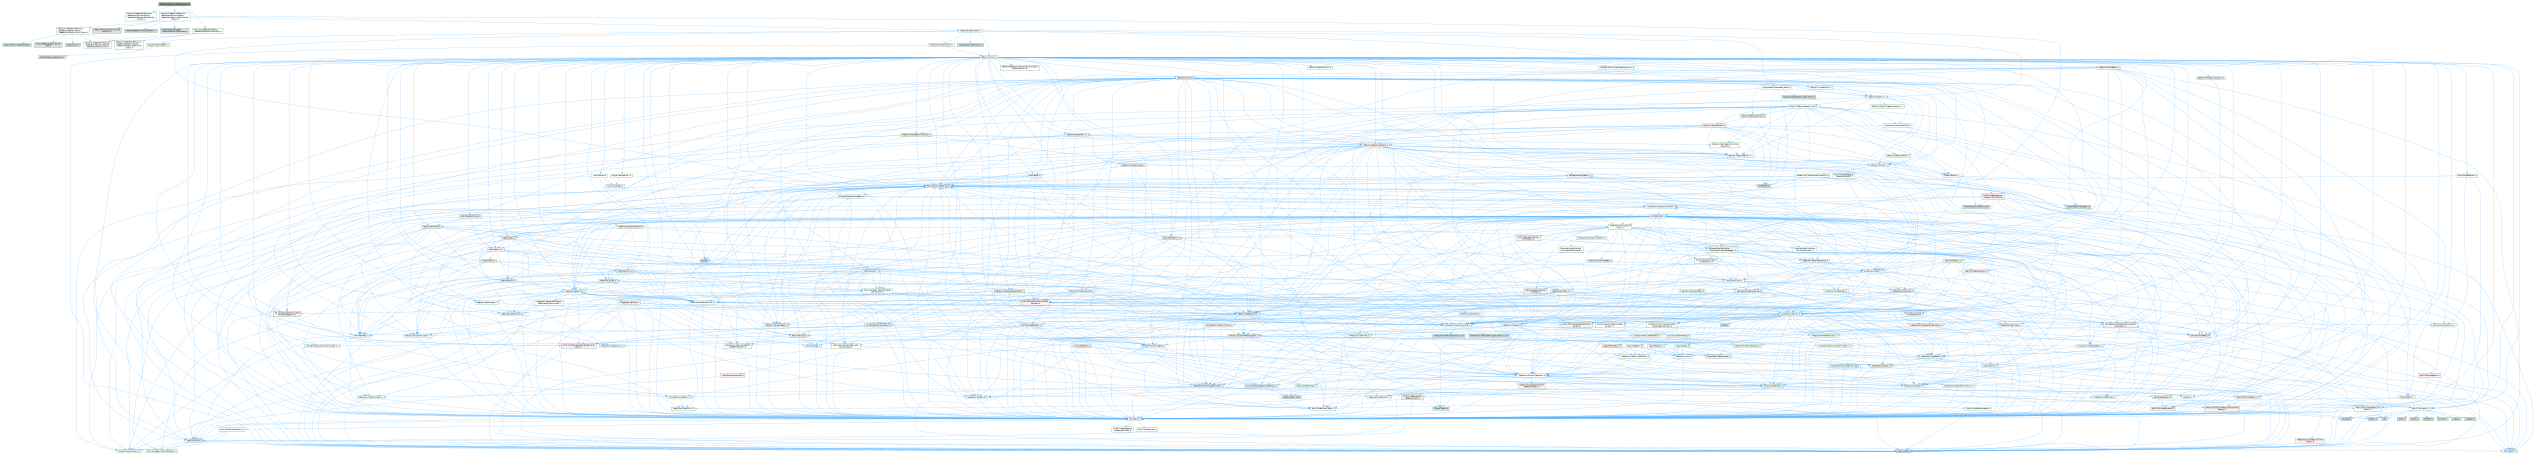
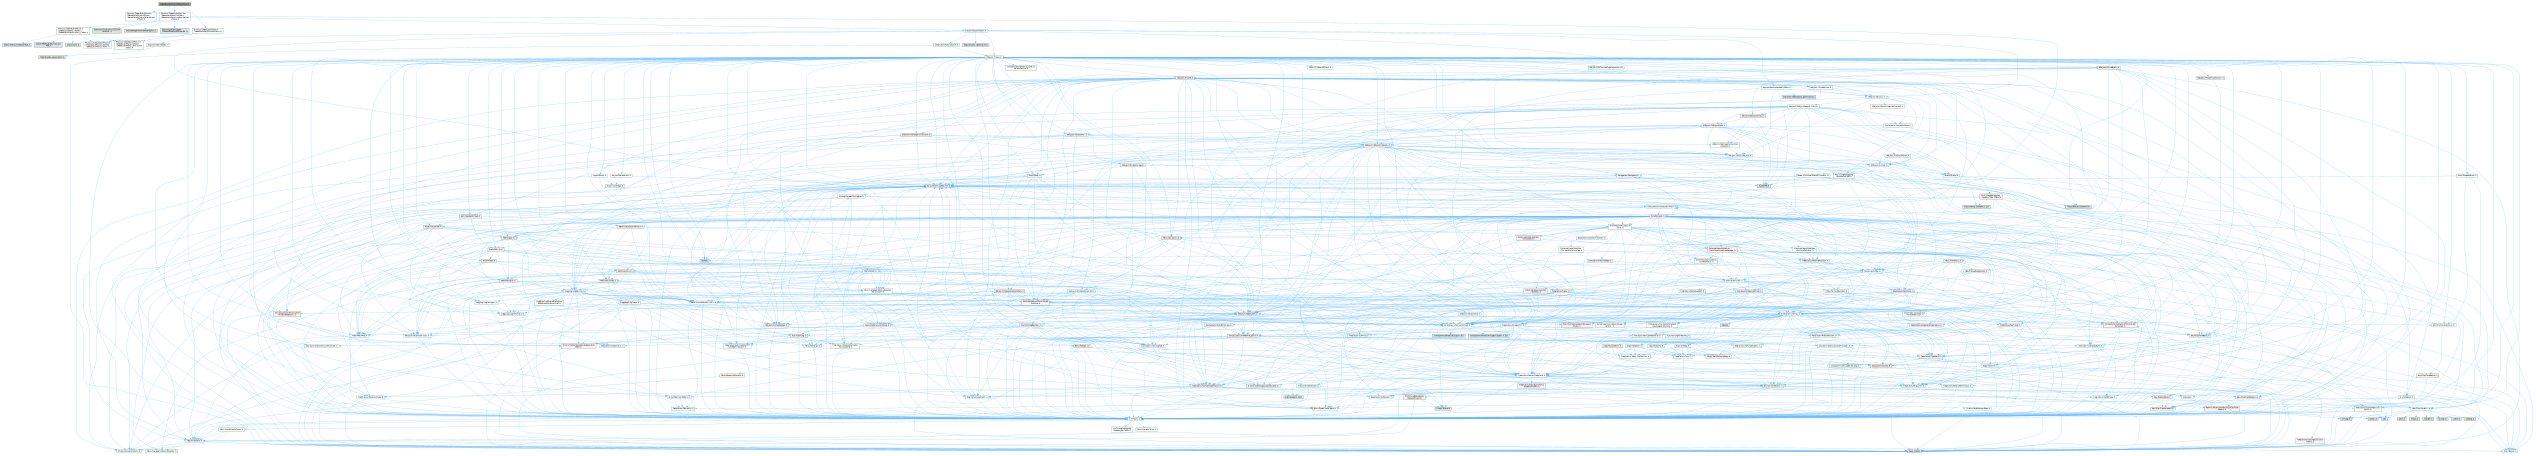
node "ImmediatePhysics/StructSerializable WithDefaults.h": label "ImmediatePhysics/StructSerializable WithDefaults.h" -> "Concepts/StructSerializable WithDefaults.h"
